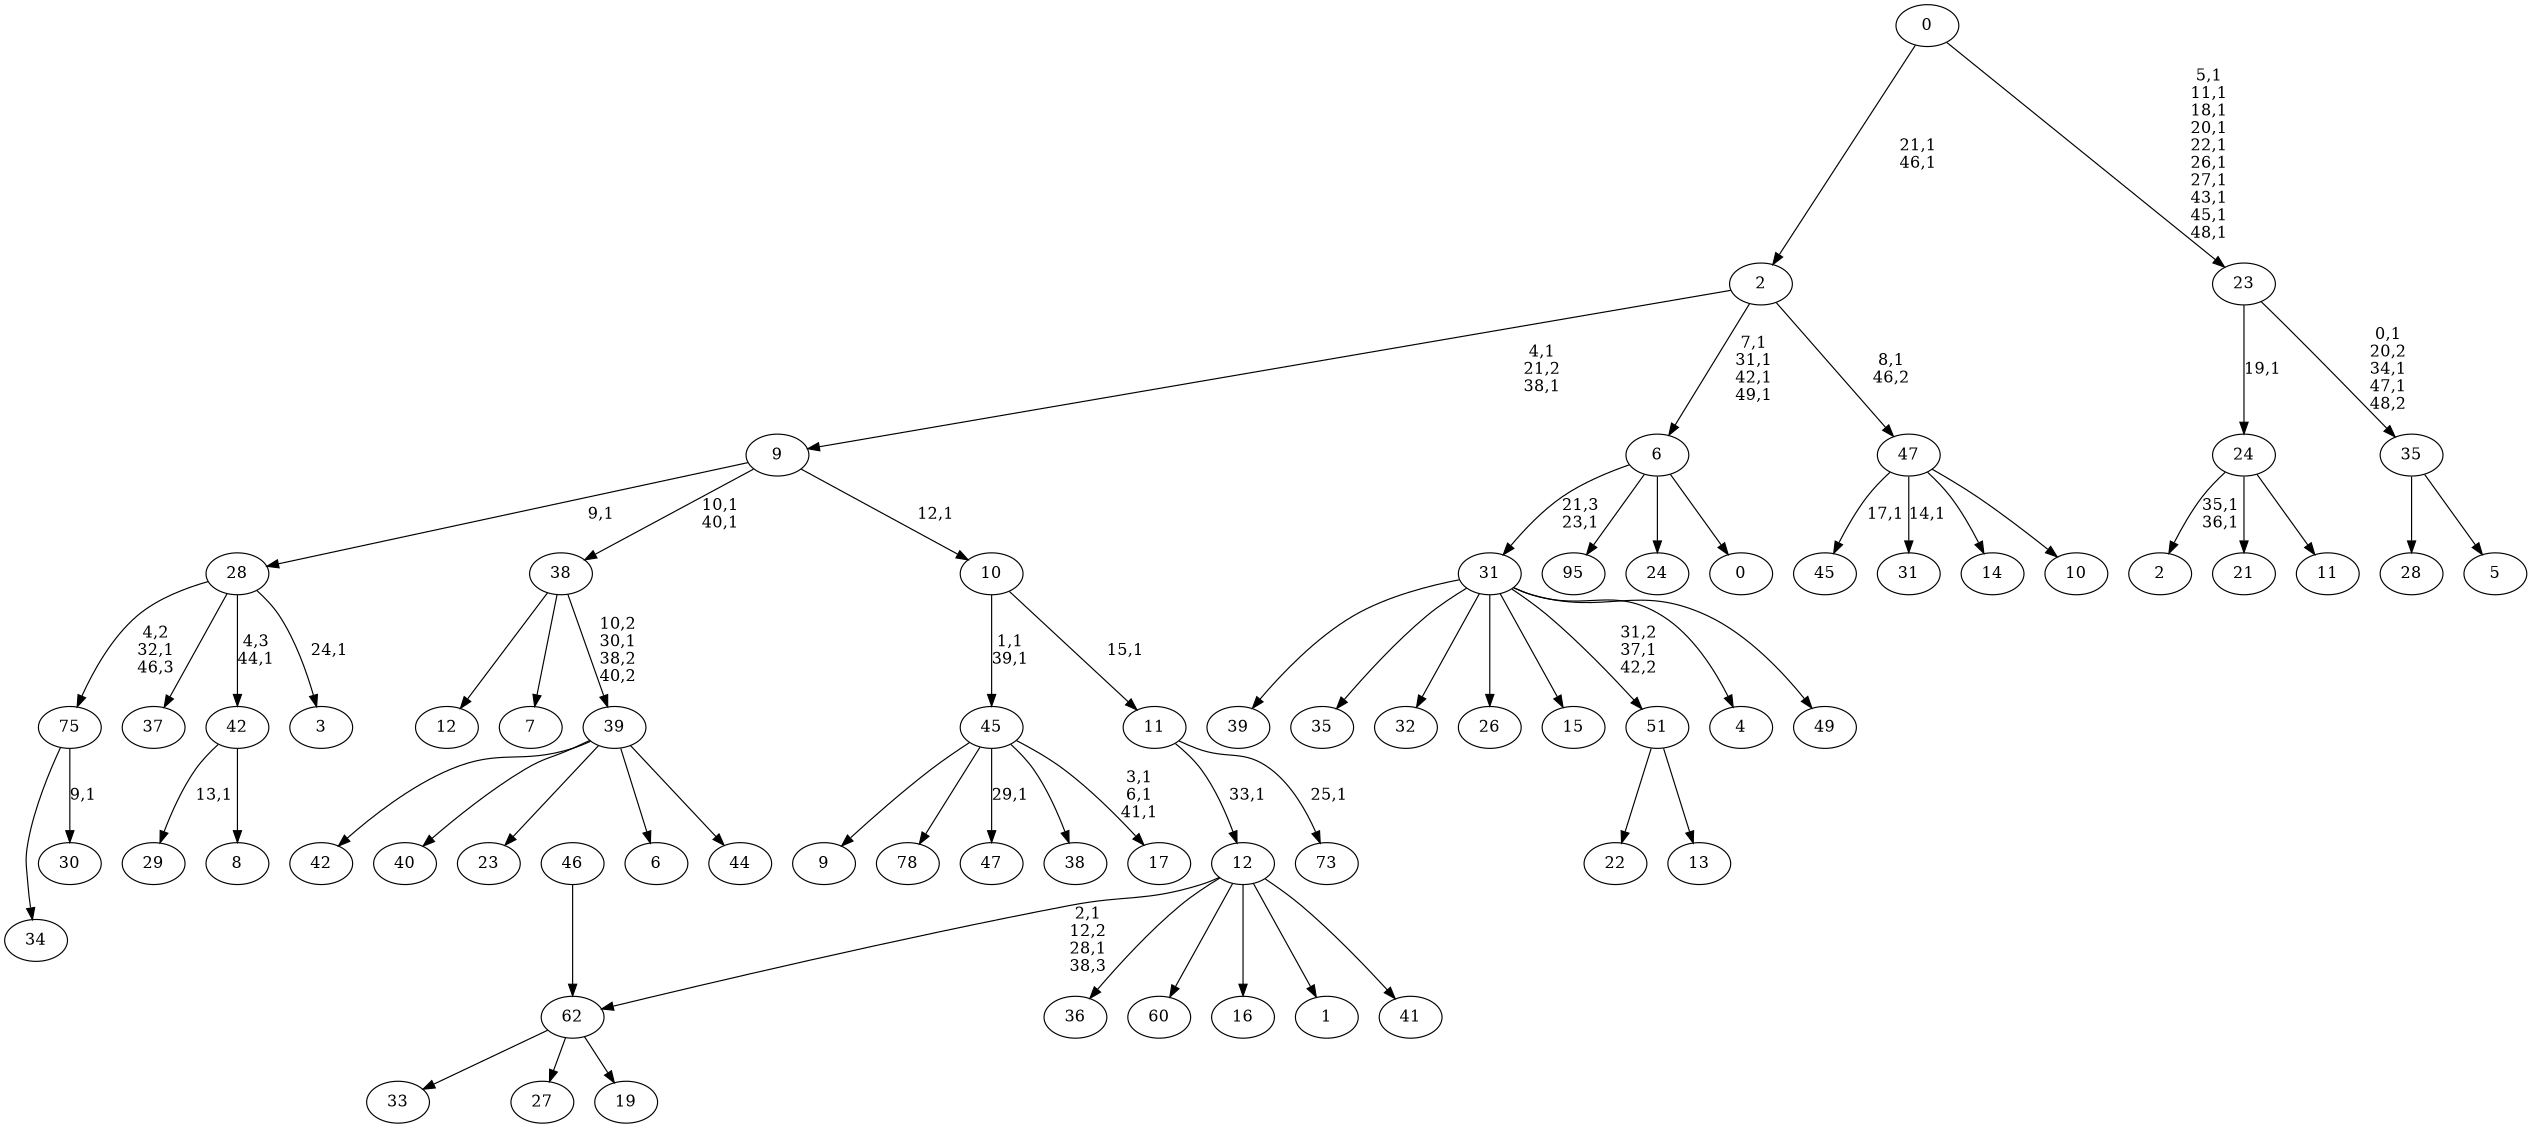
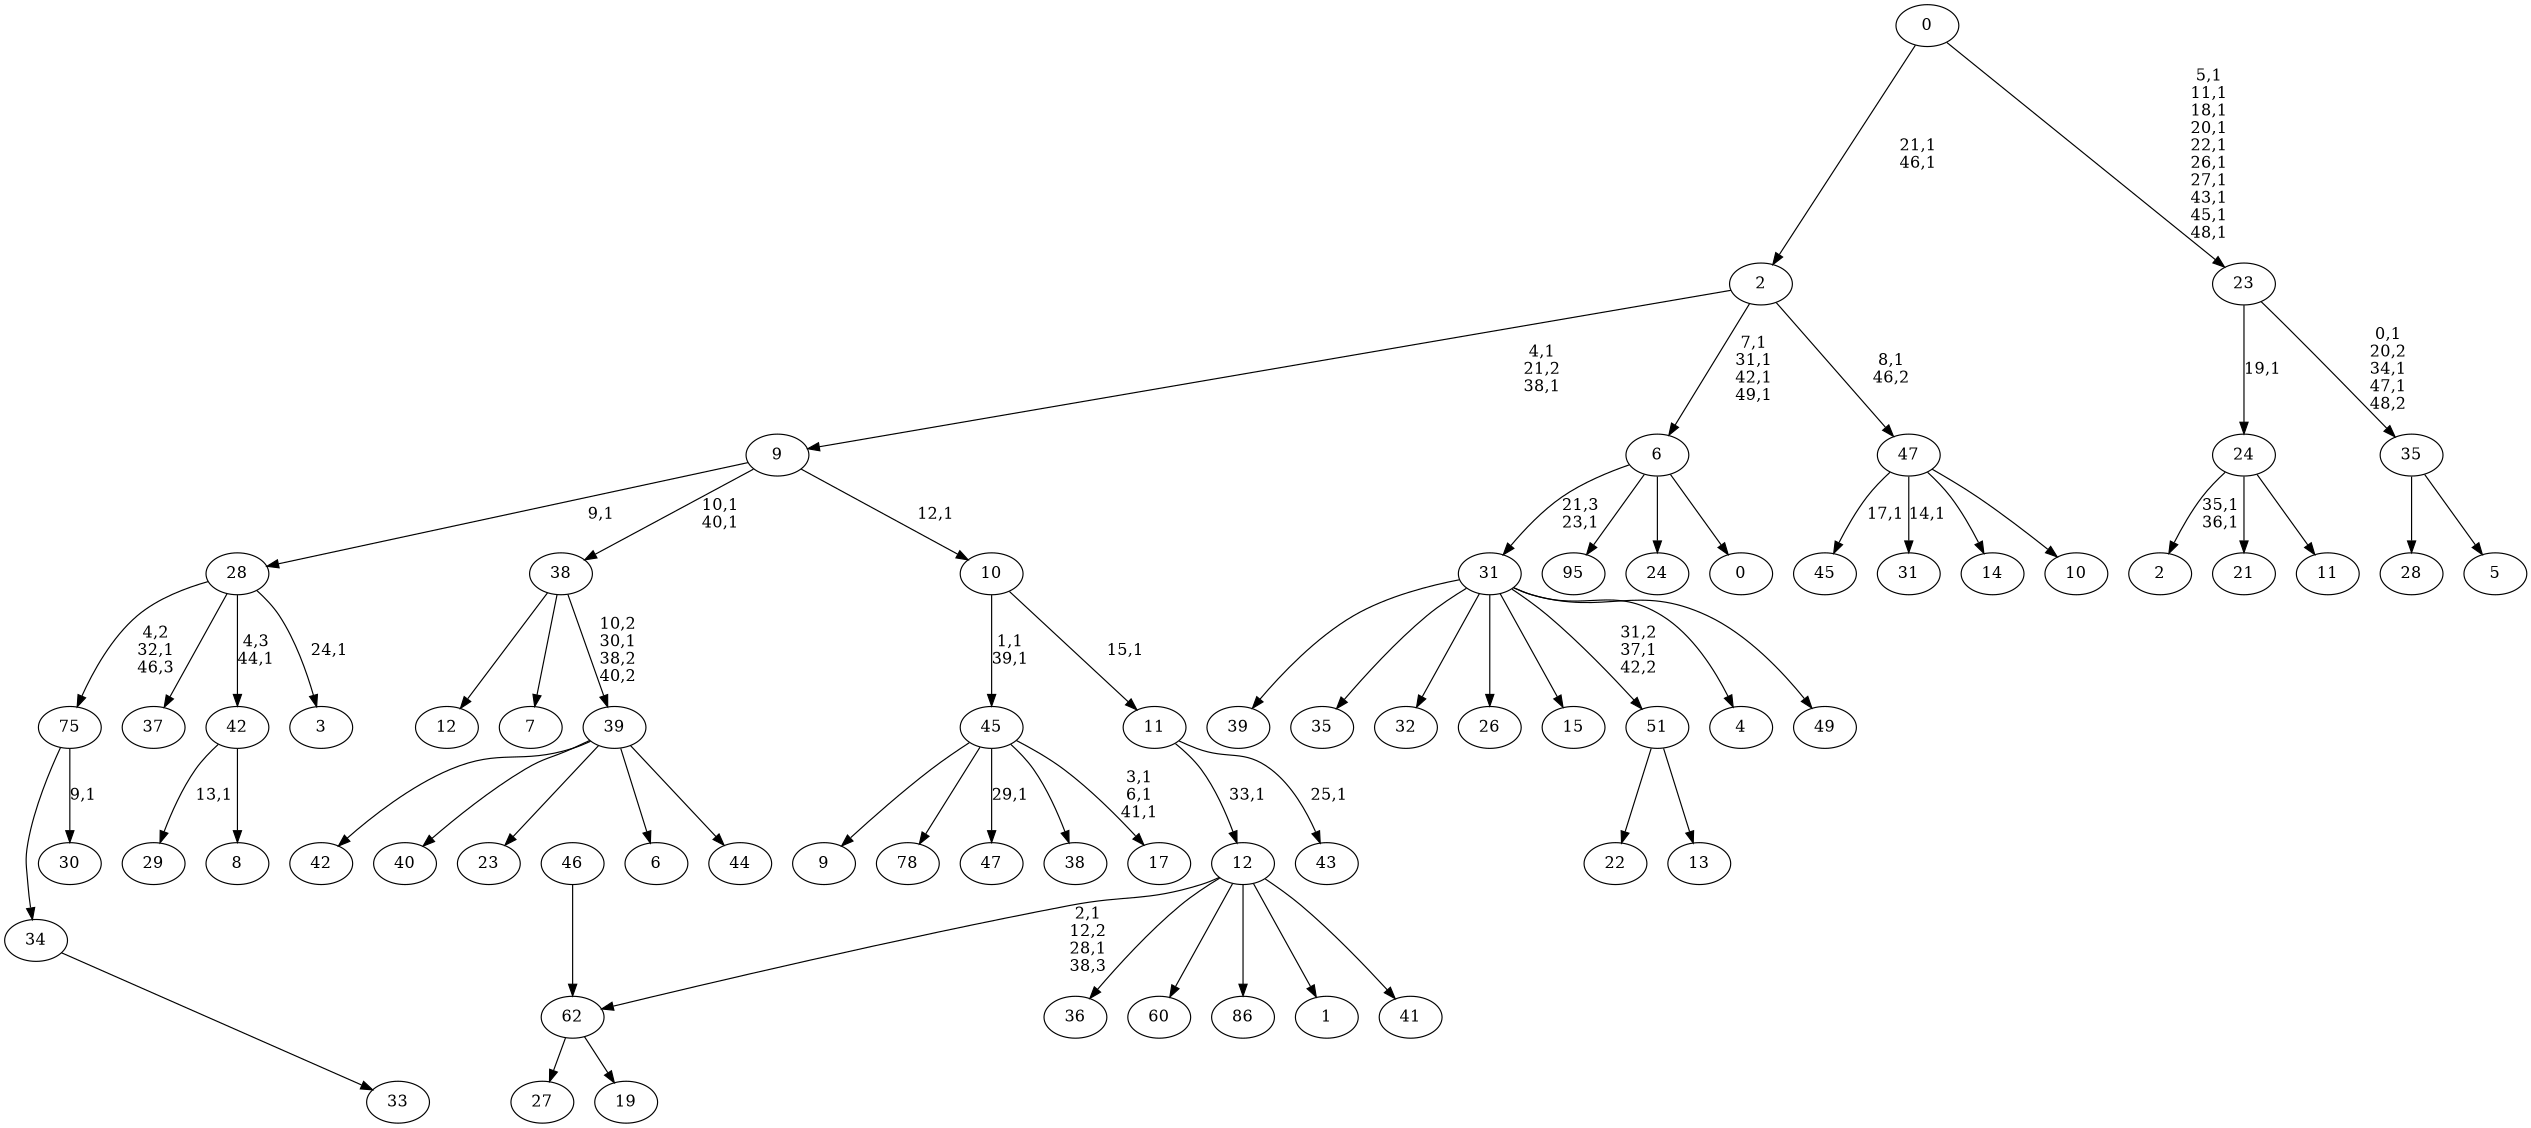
node "73": label "73" -> "43"
node "16": label "16" -> "86"
edge "62" -> "33": now "34" -> "33"
